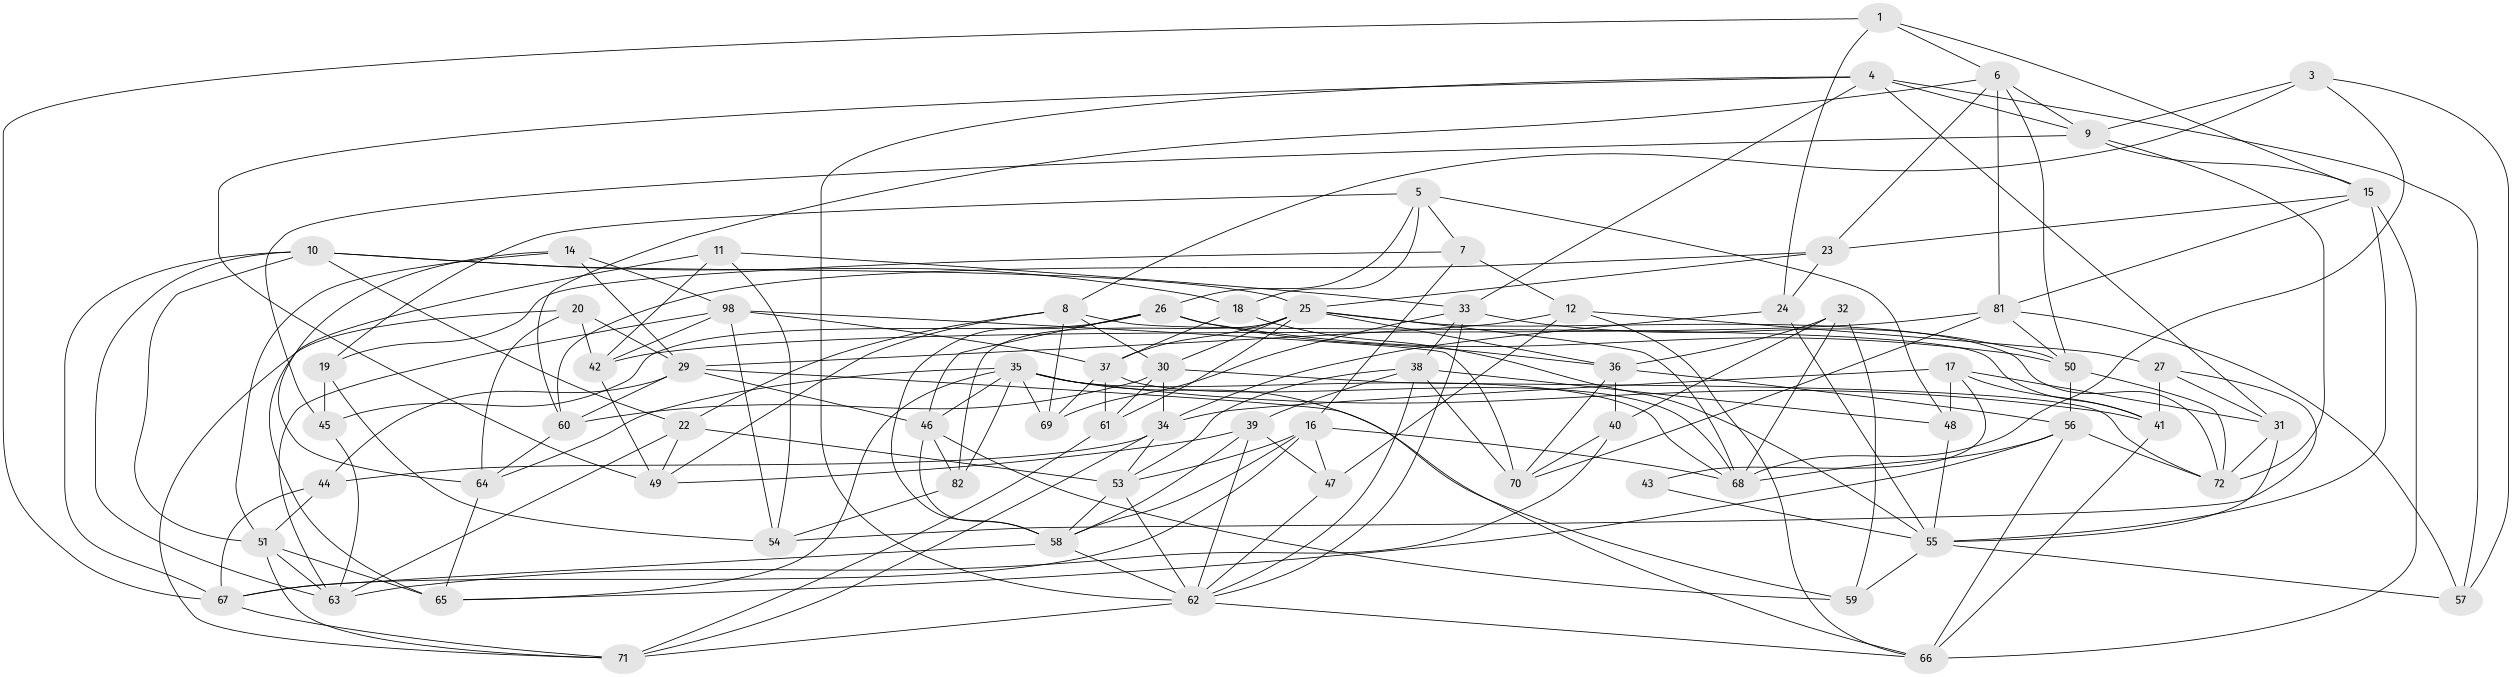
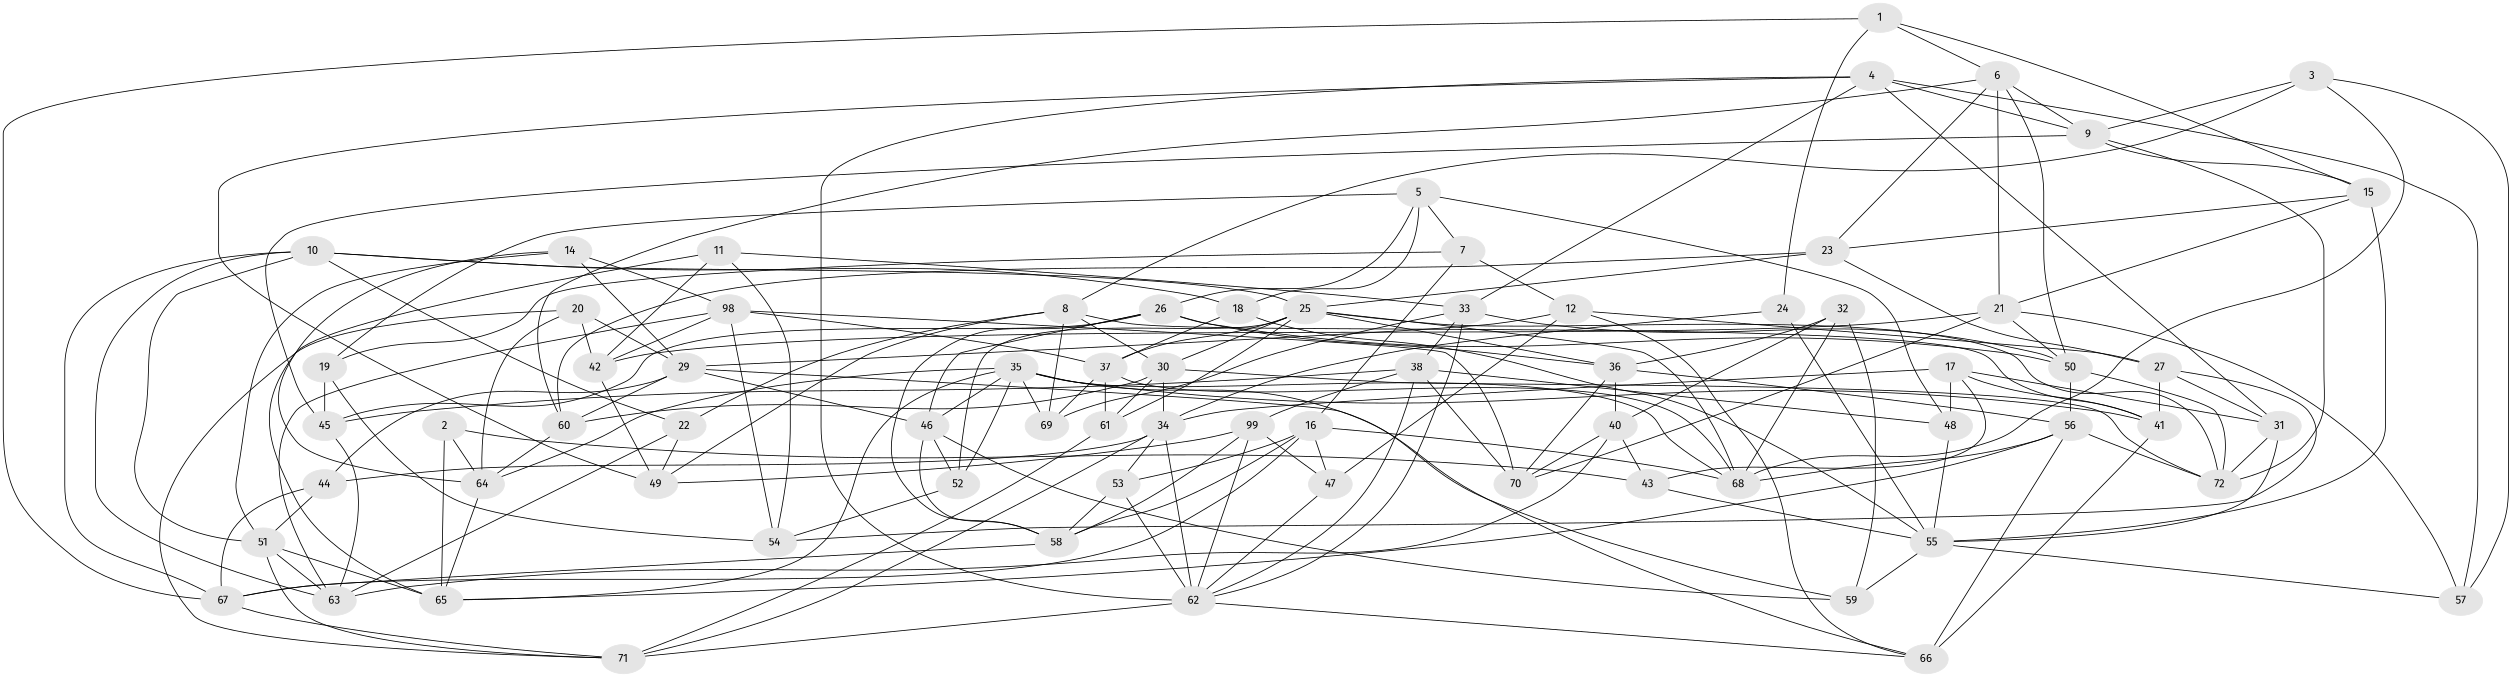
edge "23" -- "24": now "23" -- "27"
node "81": label "81" -> "21"
edge "38" -- "53": now "38" -- "45"
node "2": added
node "39": label "39" -> "99"
edge "22" -- "53": removed
edge "40" -- "43": added
node "82": label "82" -> "52"
edge "58" -- "62": now "34" -- "62"
edge "15" -- "66": removed
